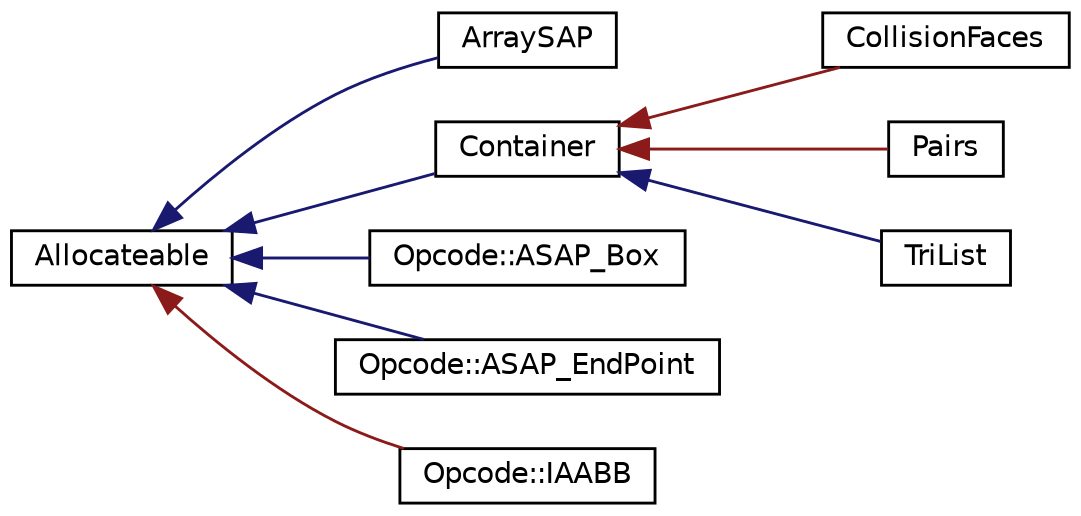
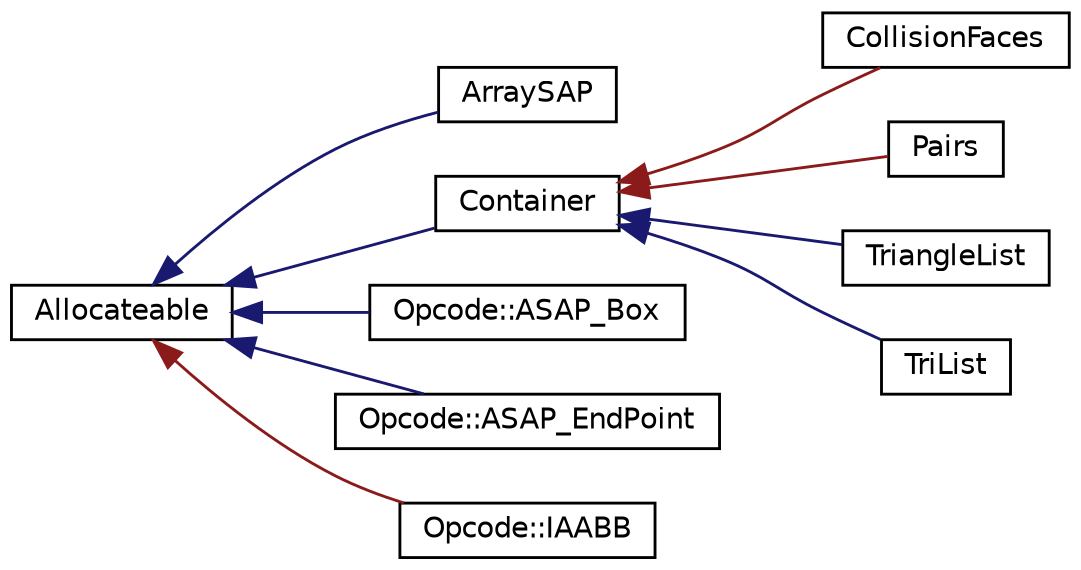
node "TriangleList": added
